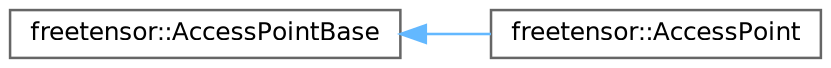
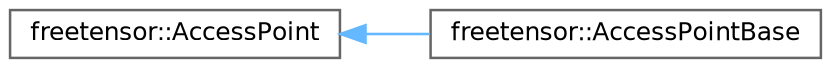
edge "freetensor::AccessPoint" -> "freetensor::AccessPointBase": reversed
